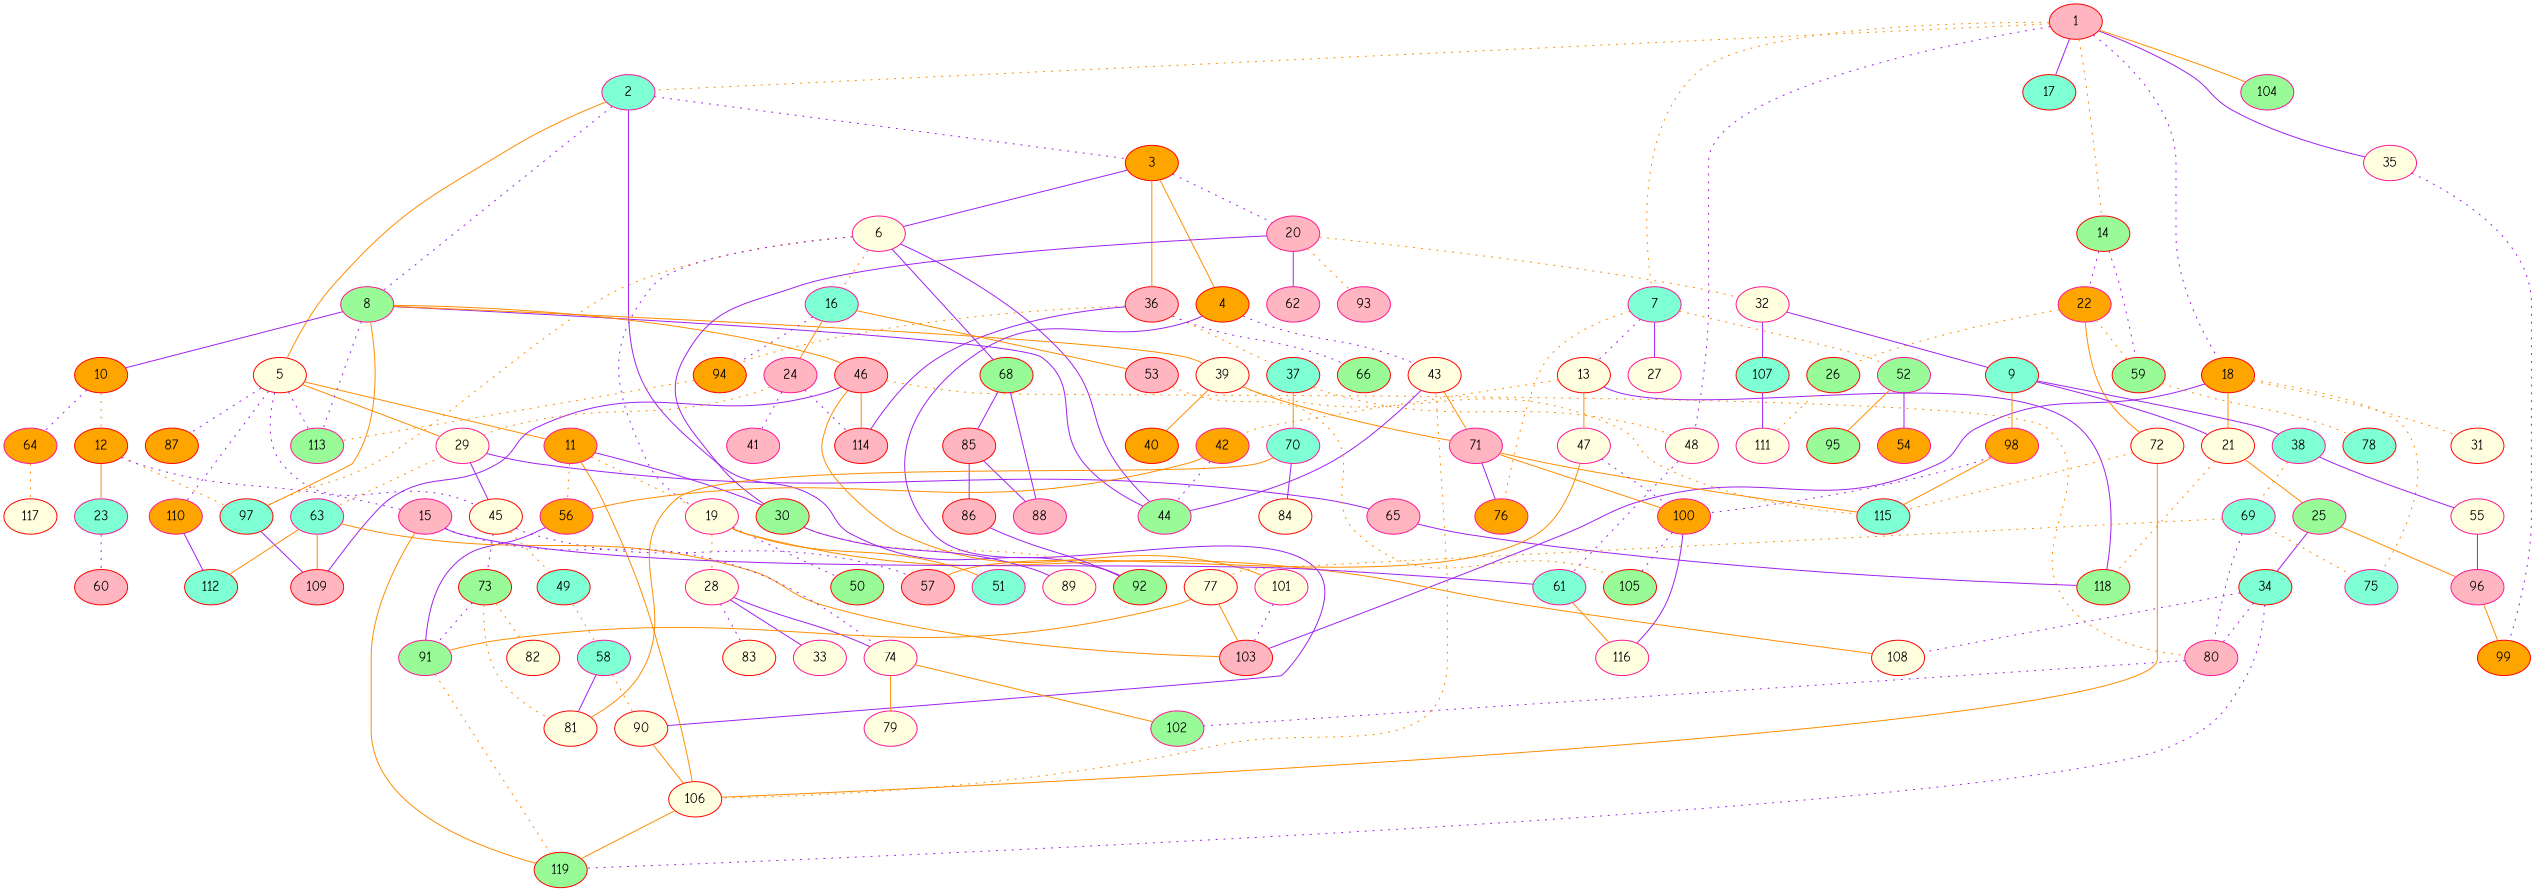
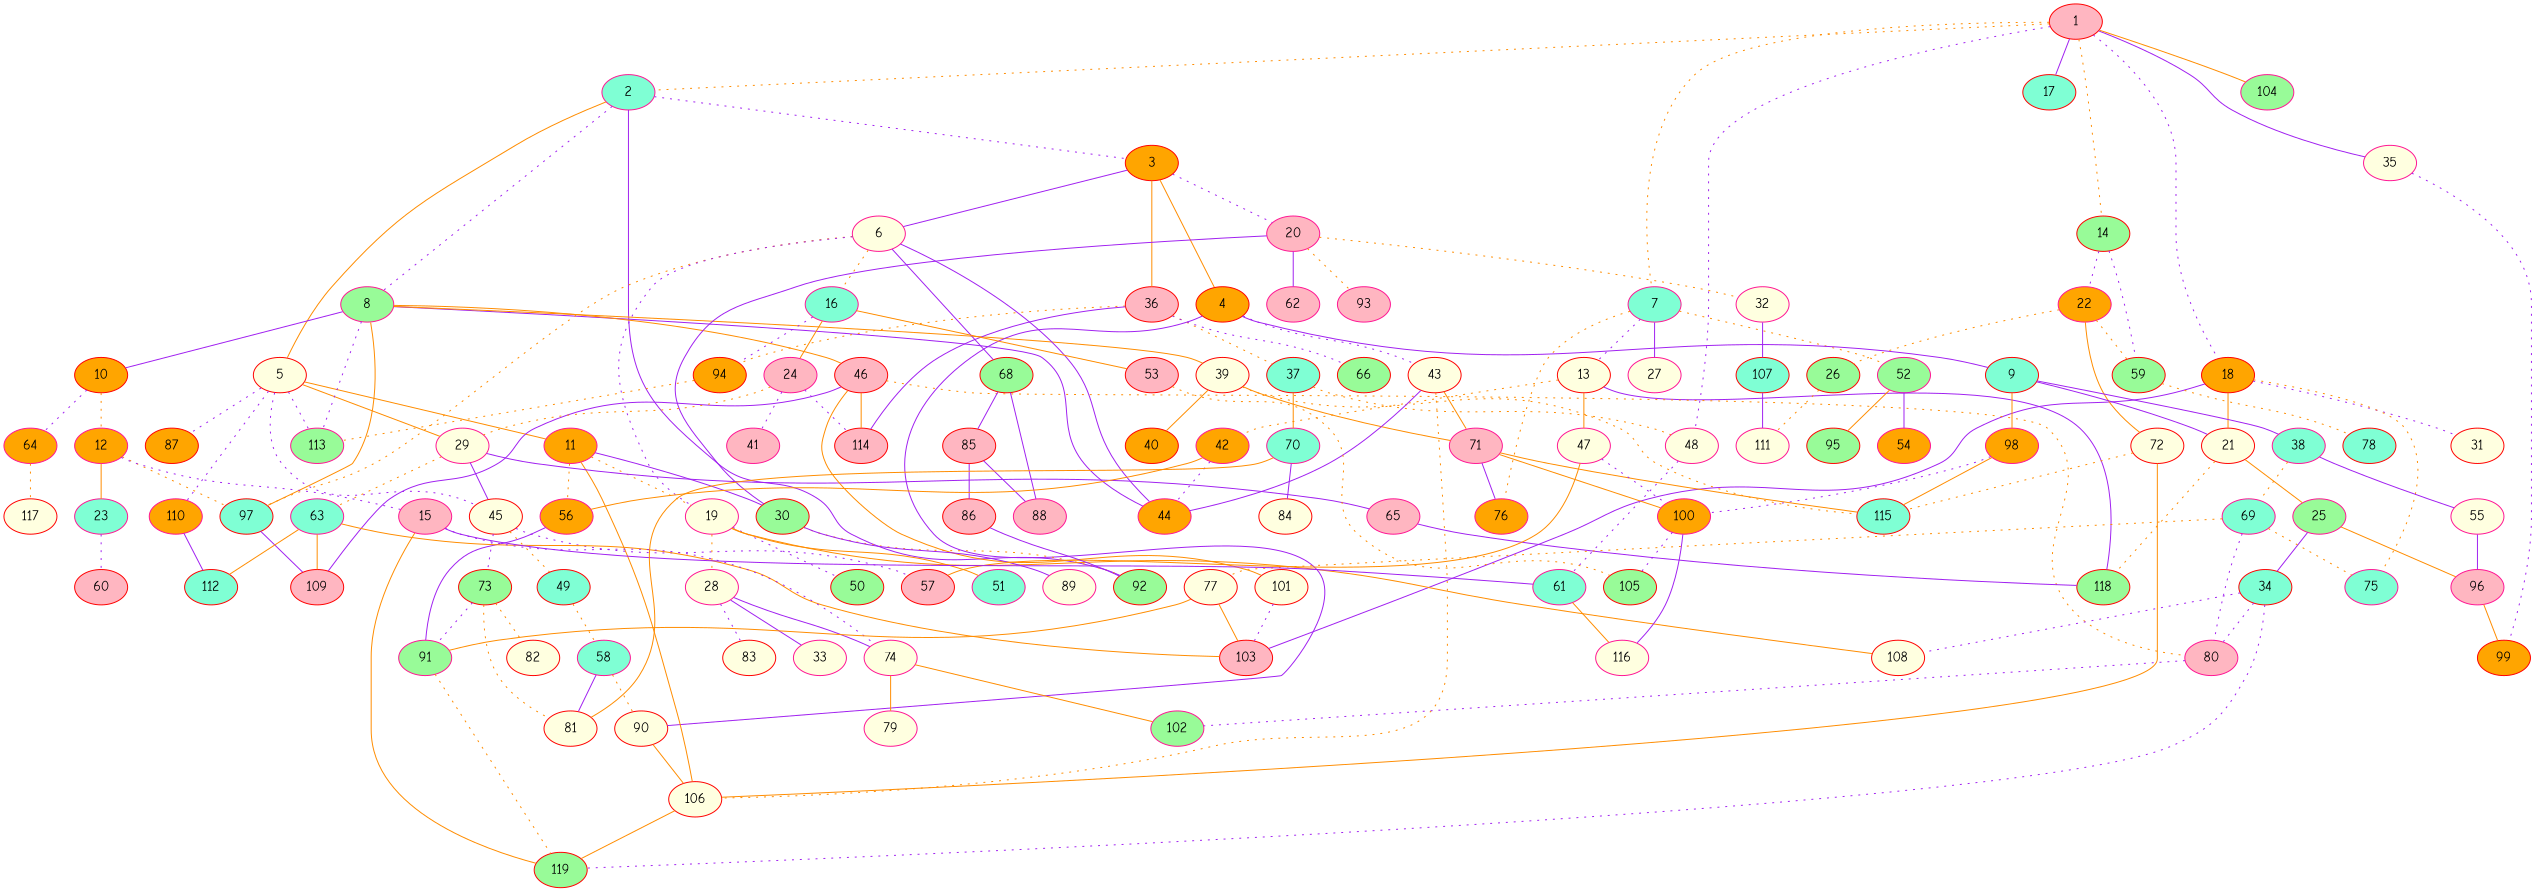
edge "32" -- "9": now "4" -- "9"
edge "18" -- "31": color darkorange -> purple
node "12": color red -> deeppink
node "44": fillcolor palegreen -> orange
node "101": color deeppink -> red
